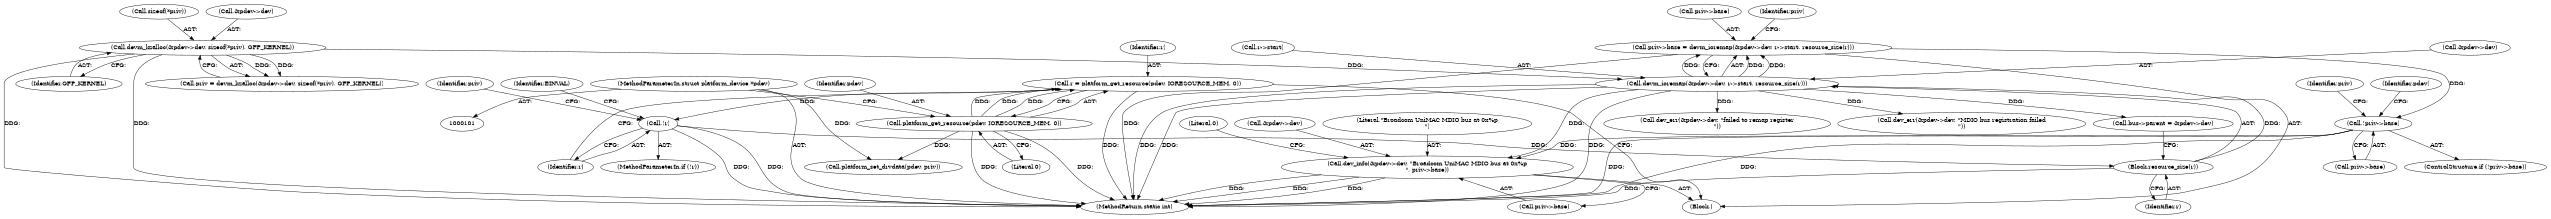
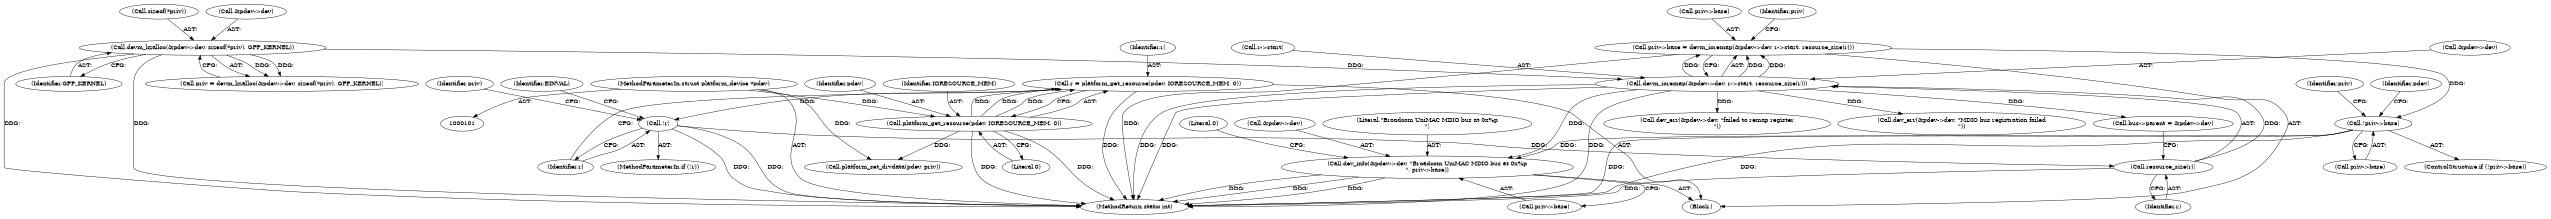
node "(Identifier,IORESOURCE_MEM)": added
edge "(MethodParameterIn,struct platform_device *pdev)" -> "(Call,platform_get_resource(pdev, IORESOURCE_MEM, 0))": label "CFG: " -> "DDG: "
edge "(Call,r = platform_get_resource(pdev, IORESOURCE_MEM, 0))" -> "(Block,)": label "CFG: " -> "AST: "
node "(Block,resource_size(r))": label "(Block,resource_size(r))" -> "(Call,resource_size(r))"
